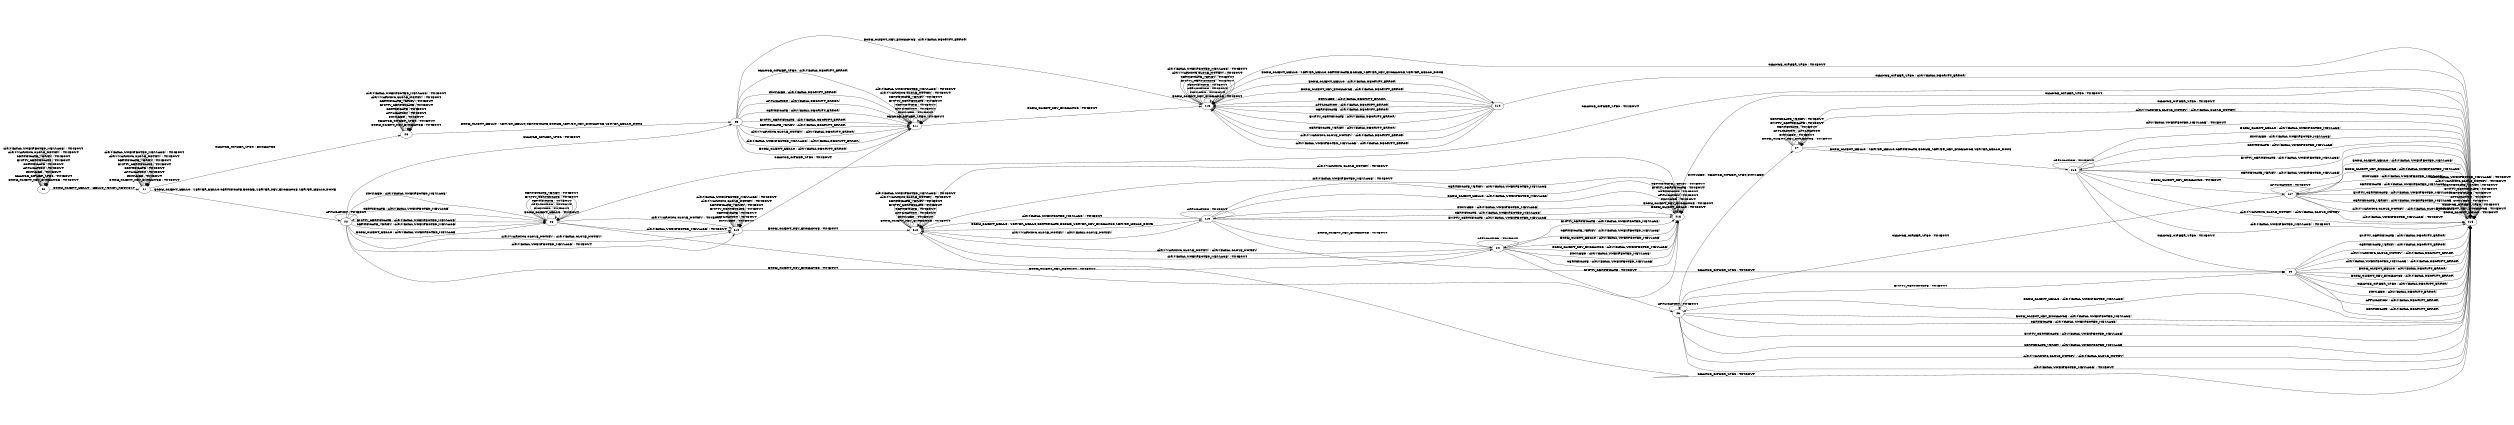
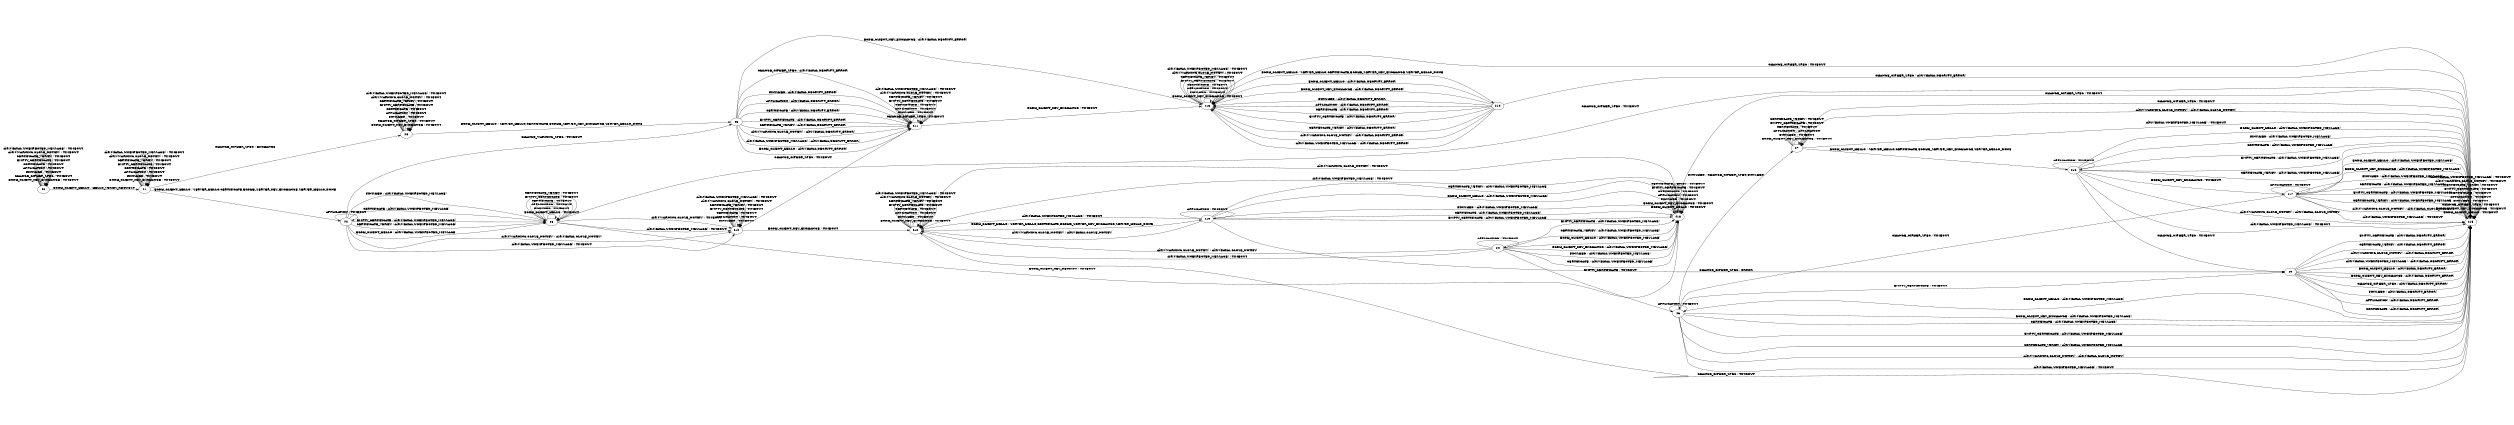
edge "s2" -> "s5": label "CHANGE_CIPHER_SPEC / TIMEOUT" -> "CHANGE_WARNING_SPEC / TIMEOUT"
node "s27": label "s27" -> "s17"
edge "s19" -> "s4": removed, label "ECDH_CLIENT_KEY_EXCHANGE / TIMEOUT"
edge "s2" -> "s4": removed, label "ECDH_CLIENT_KEY_EXCHANGE / TIMEOUT"
edge "s19" -> "s9": label "CHANGE_CIPHER_SPEC / TIMEOUT" -> "CHANGE_CIPHER_SPEC / ERROR"
